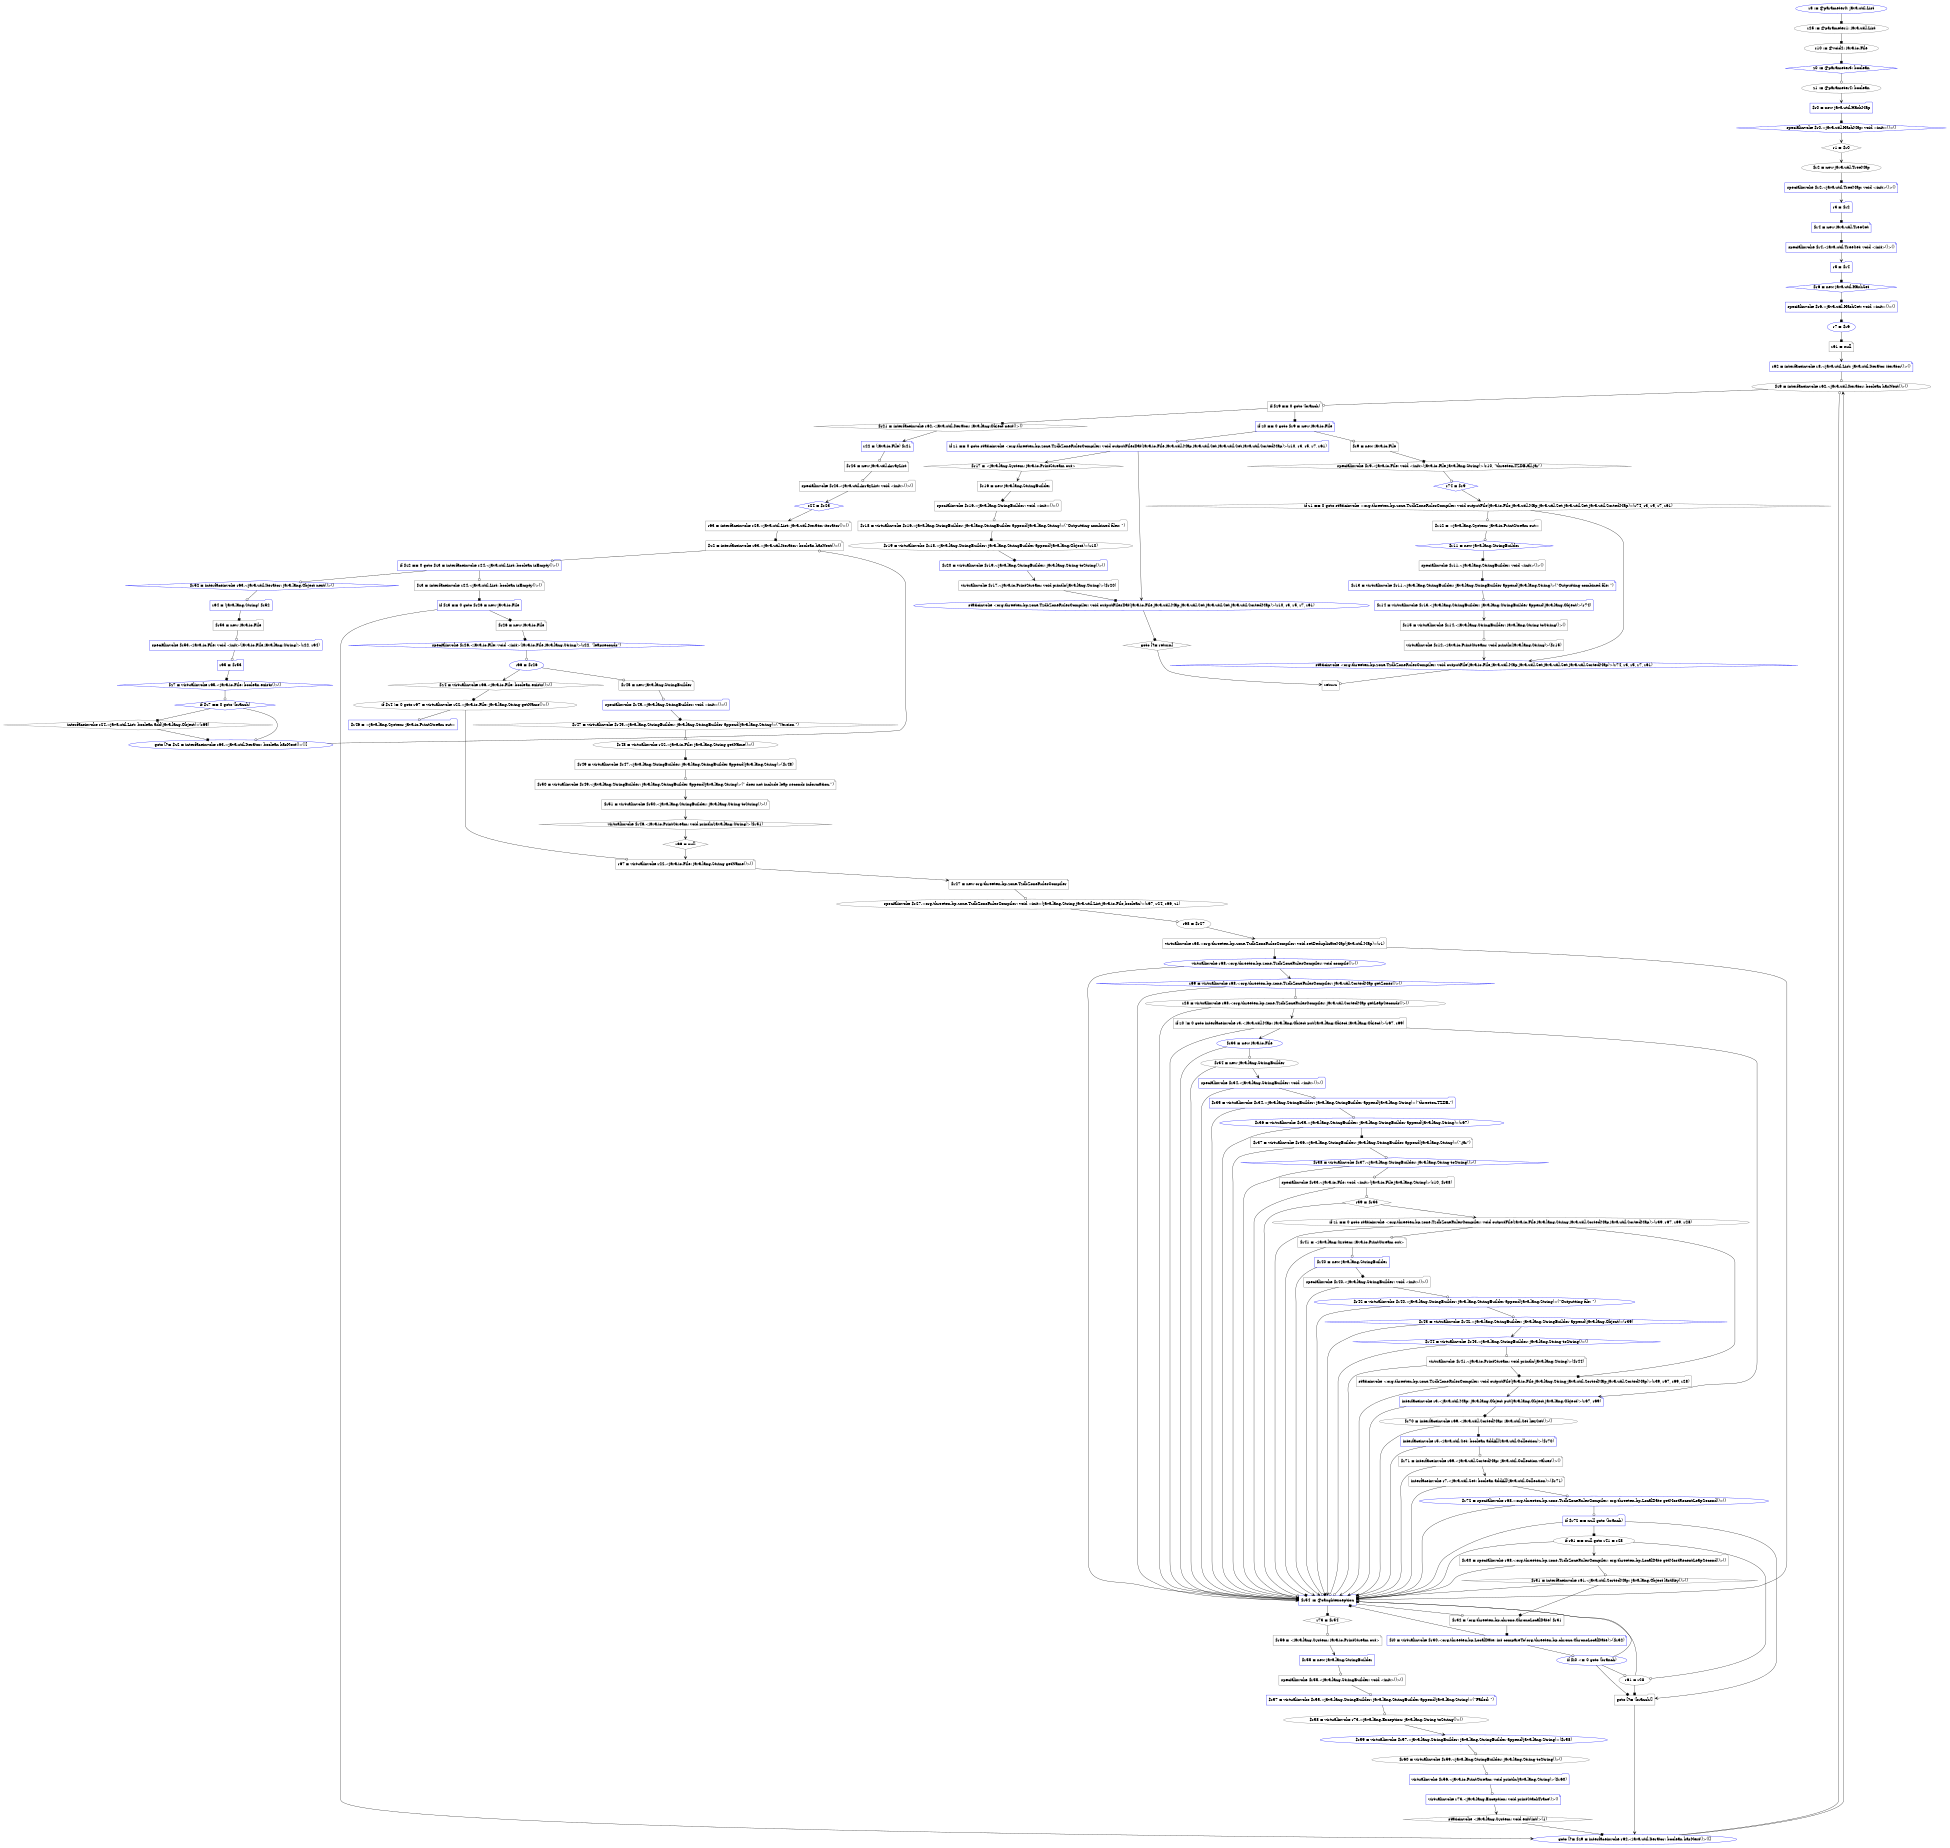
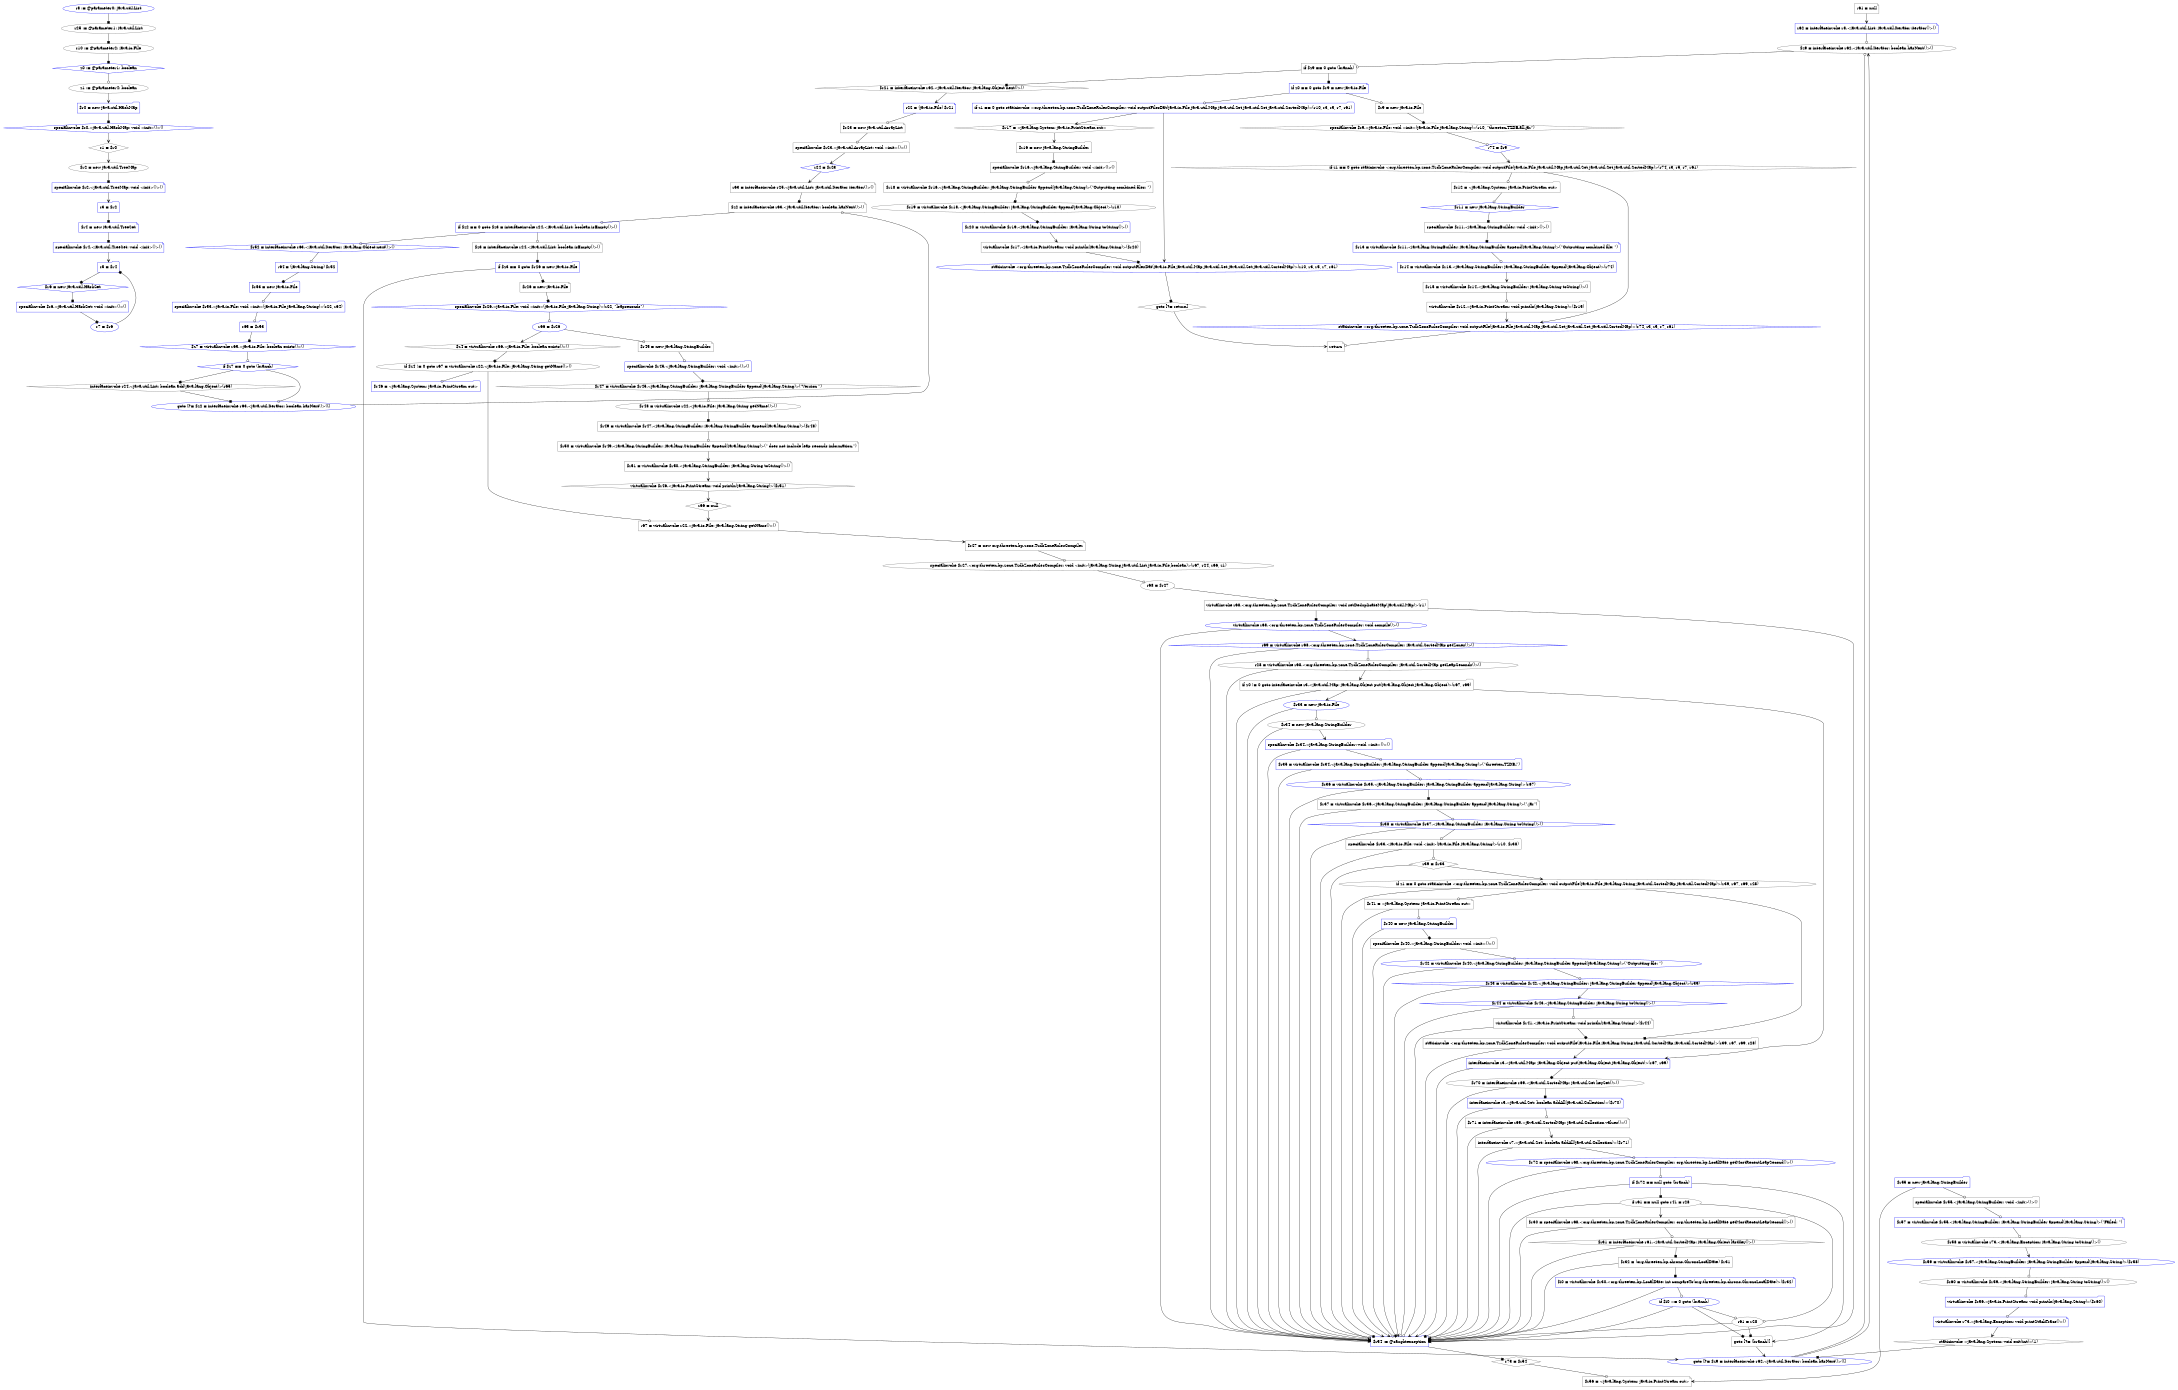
node "r10 := @void2: java.io.File": label "r10 := @void2: java.io.File" -> "r10 := @parameter2: java.io.File"
node "z0 := @parameter3: boolean": label "z0 := @parameter3: boolean" -> "z0 := @parameter1: boolean"
edge "r7 = $r6" -> "r61 = null": now "r7 = $r6" -> "r5 = $r4"
node "$r53 = new java.io.File": color gray40 -> blue
edge "$r54 := @caughtexception" -> "$r32 = (org.threeten.bp.chrono.ChronoLocalDate) $r31": reversed
edge "$r56 = <java.lang.System: java.io.PrintStream out>" -> "$r55 = new java.lang.StringBuilder": reversed
